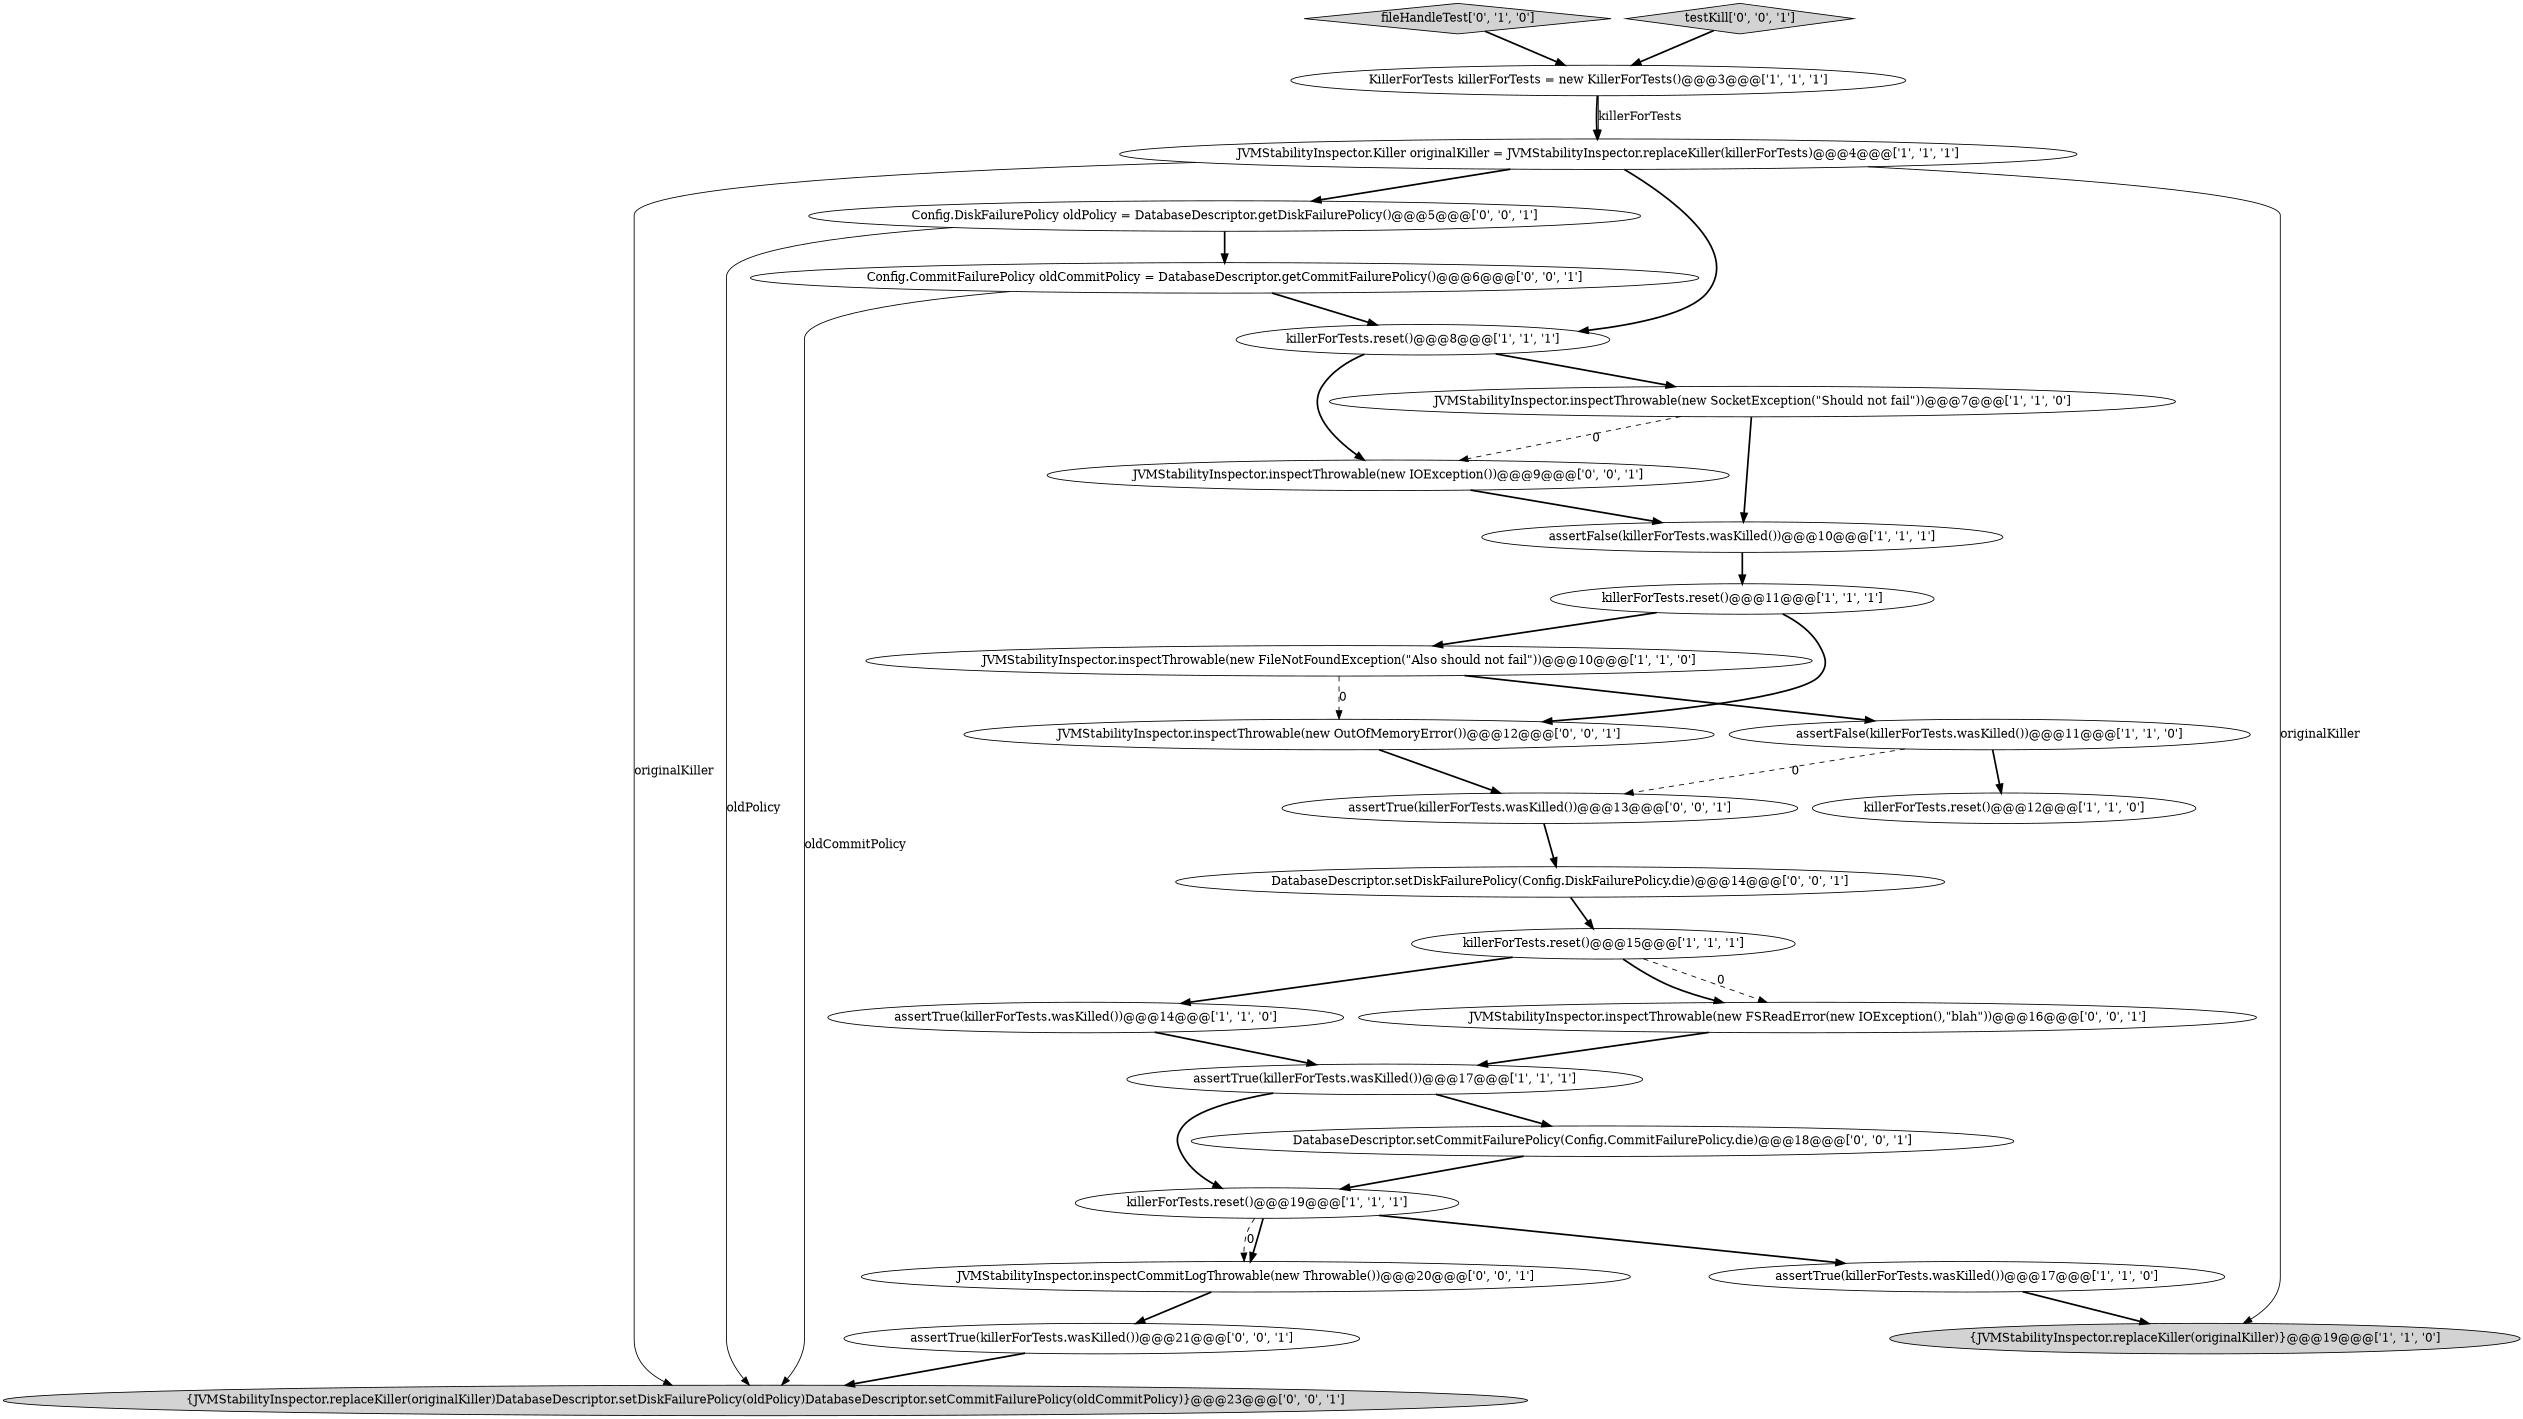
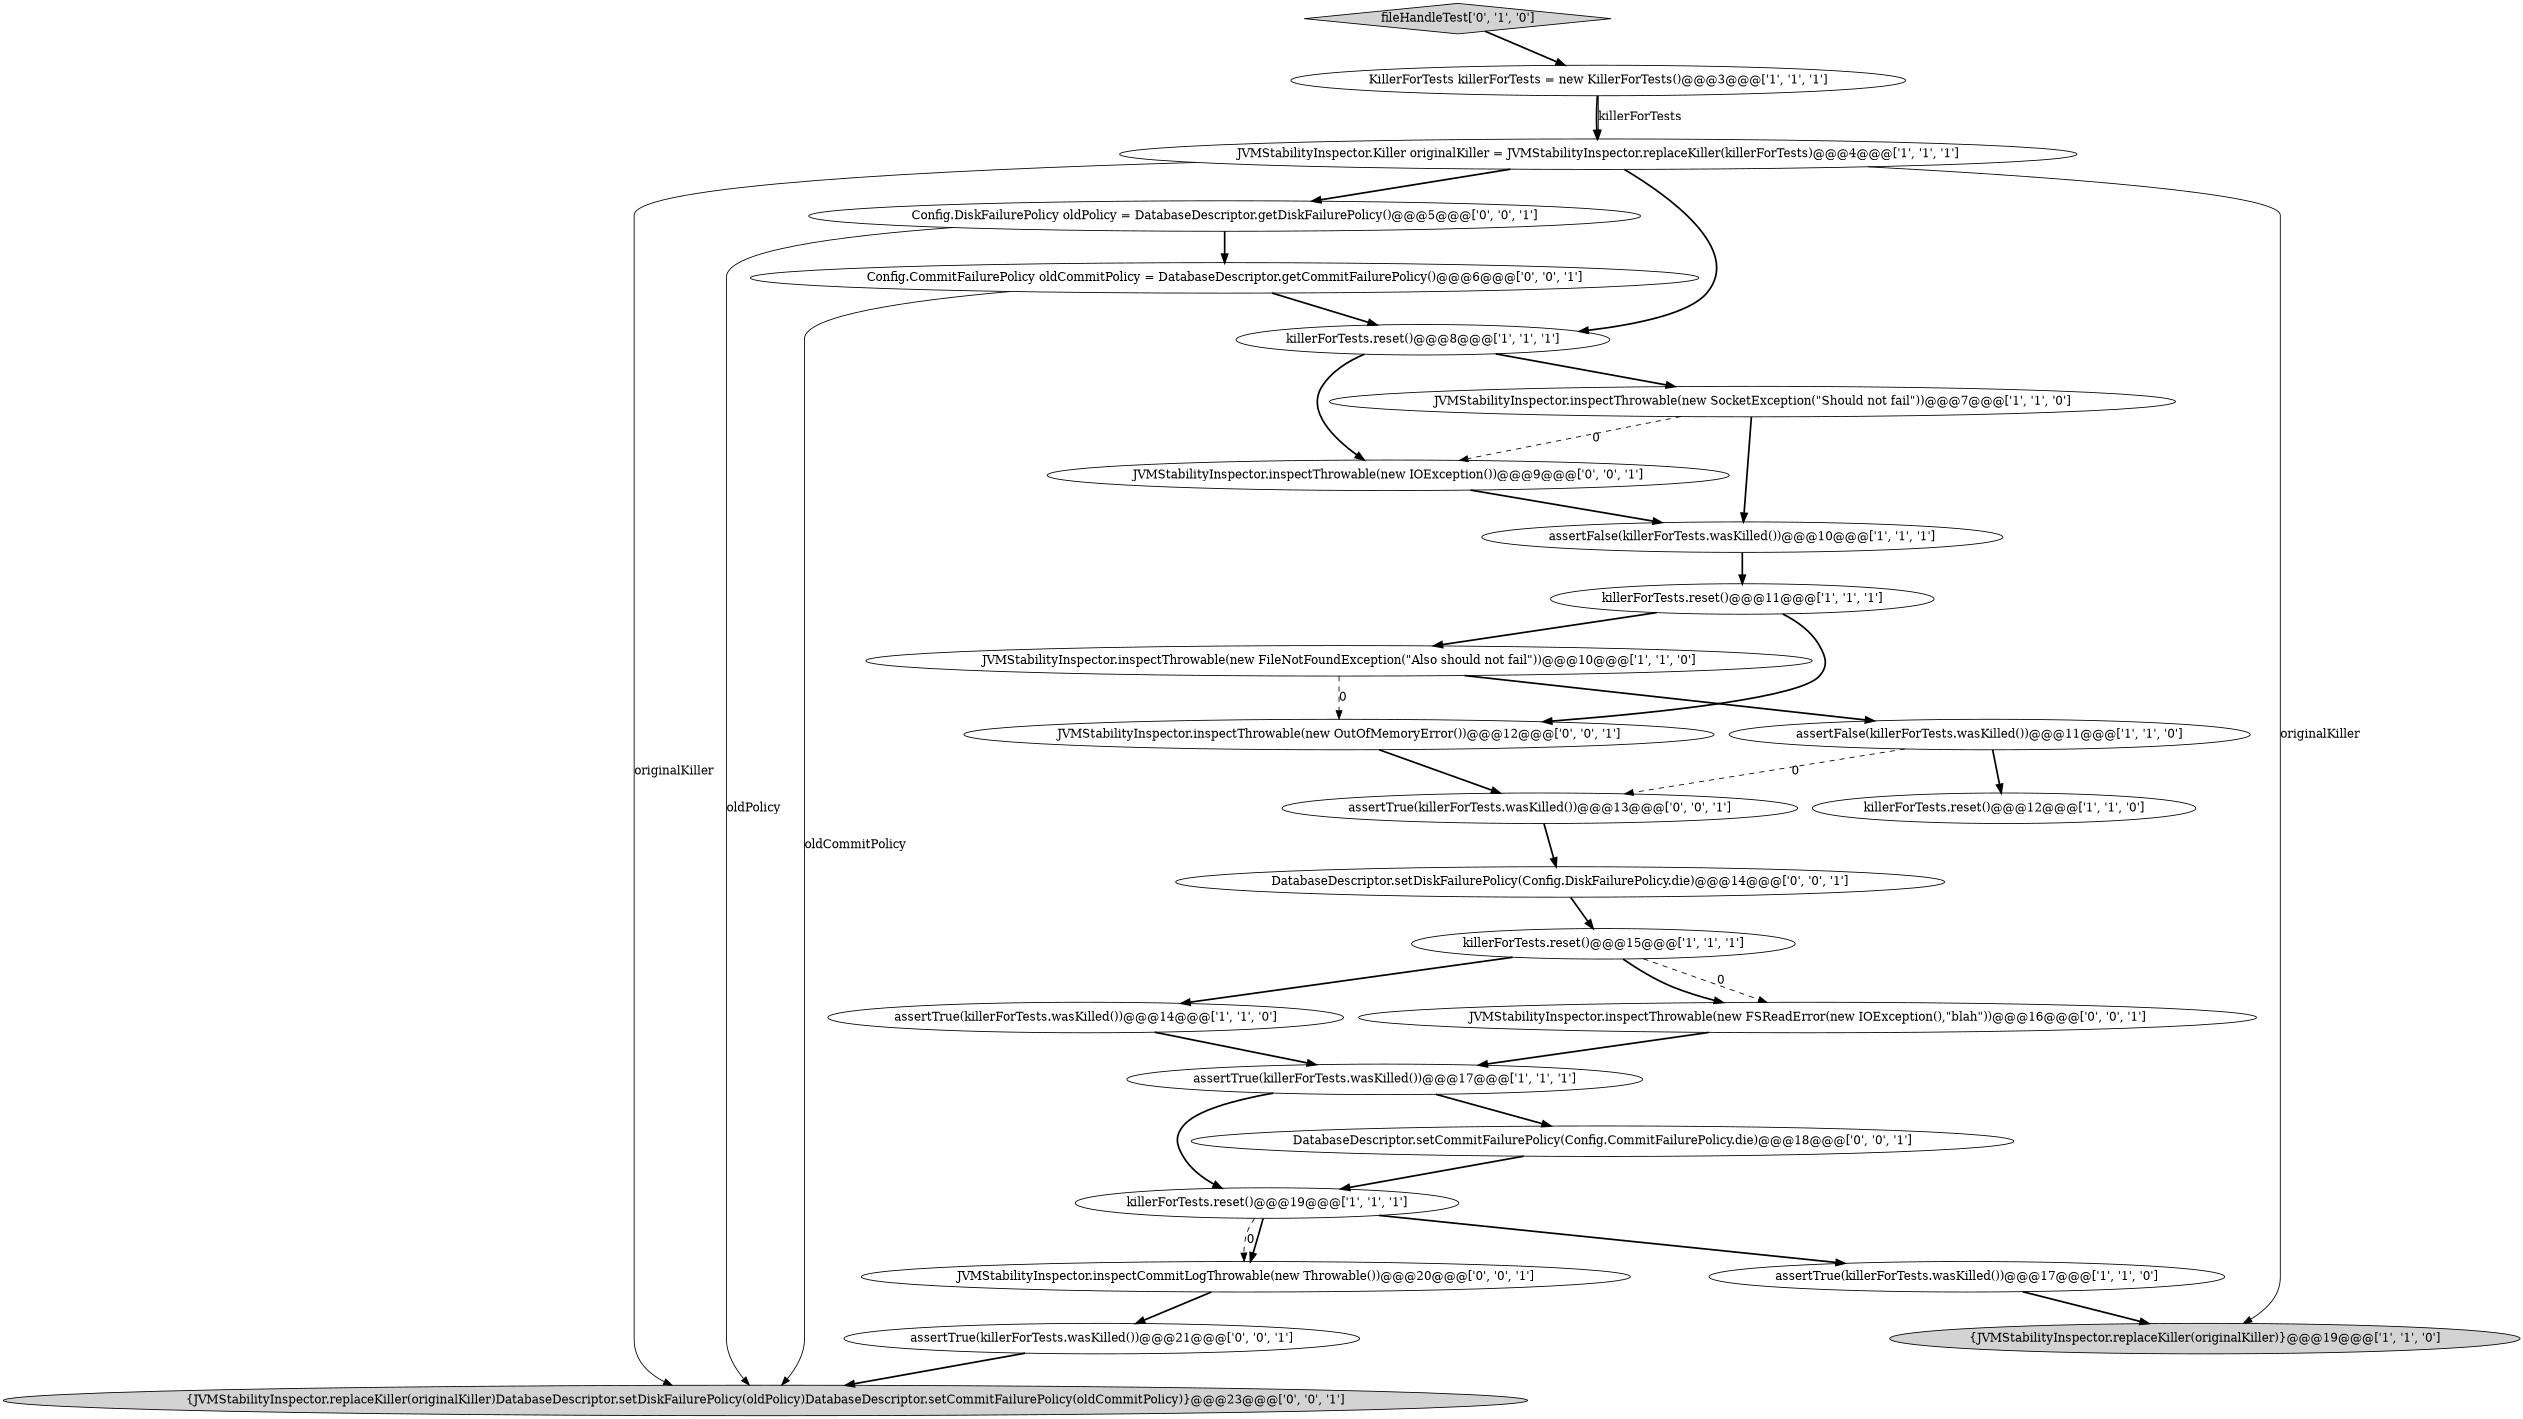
node "testKill['0', '0', '1']": removed
